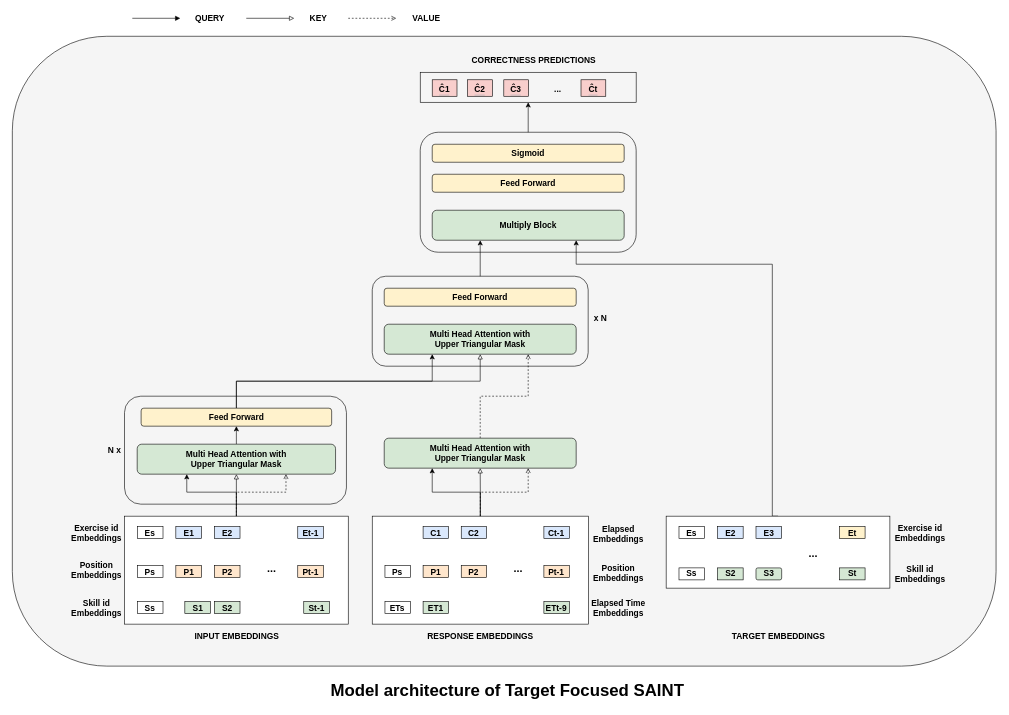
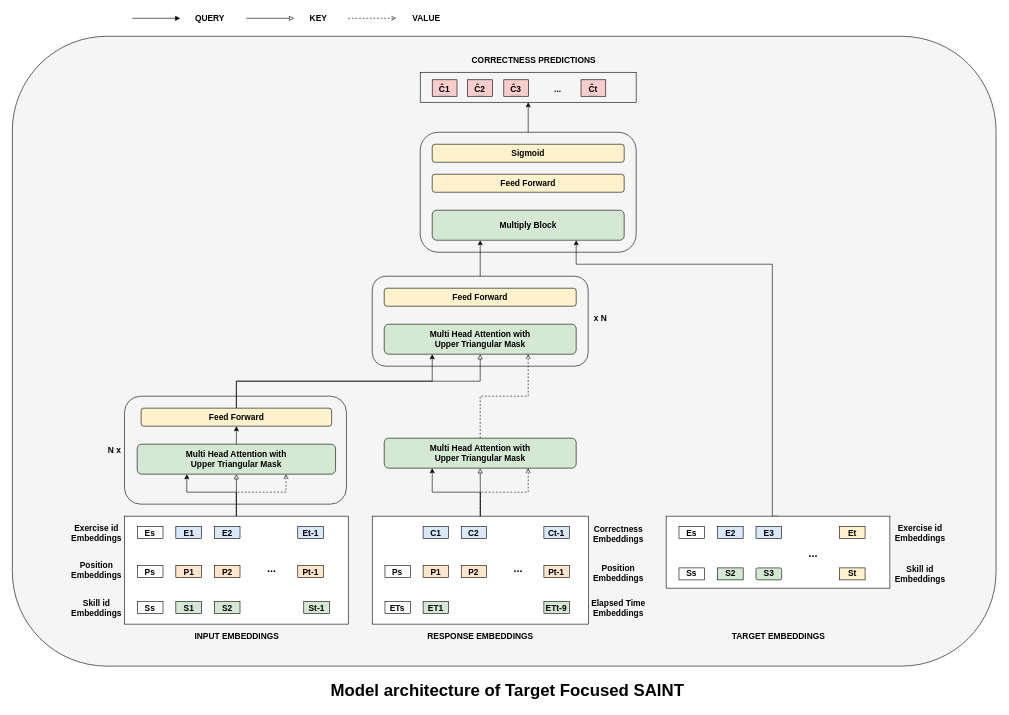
node "ElapsedEmbeddings": label "ElapsedEmbeddings" -> "CorrectnessEmbeddings"
node "St": fillcolor #d5e8d4 -> #fff2cc
node "S1": moved (198, 608) -> (189, 608)
